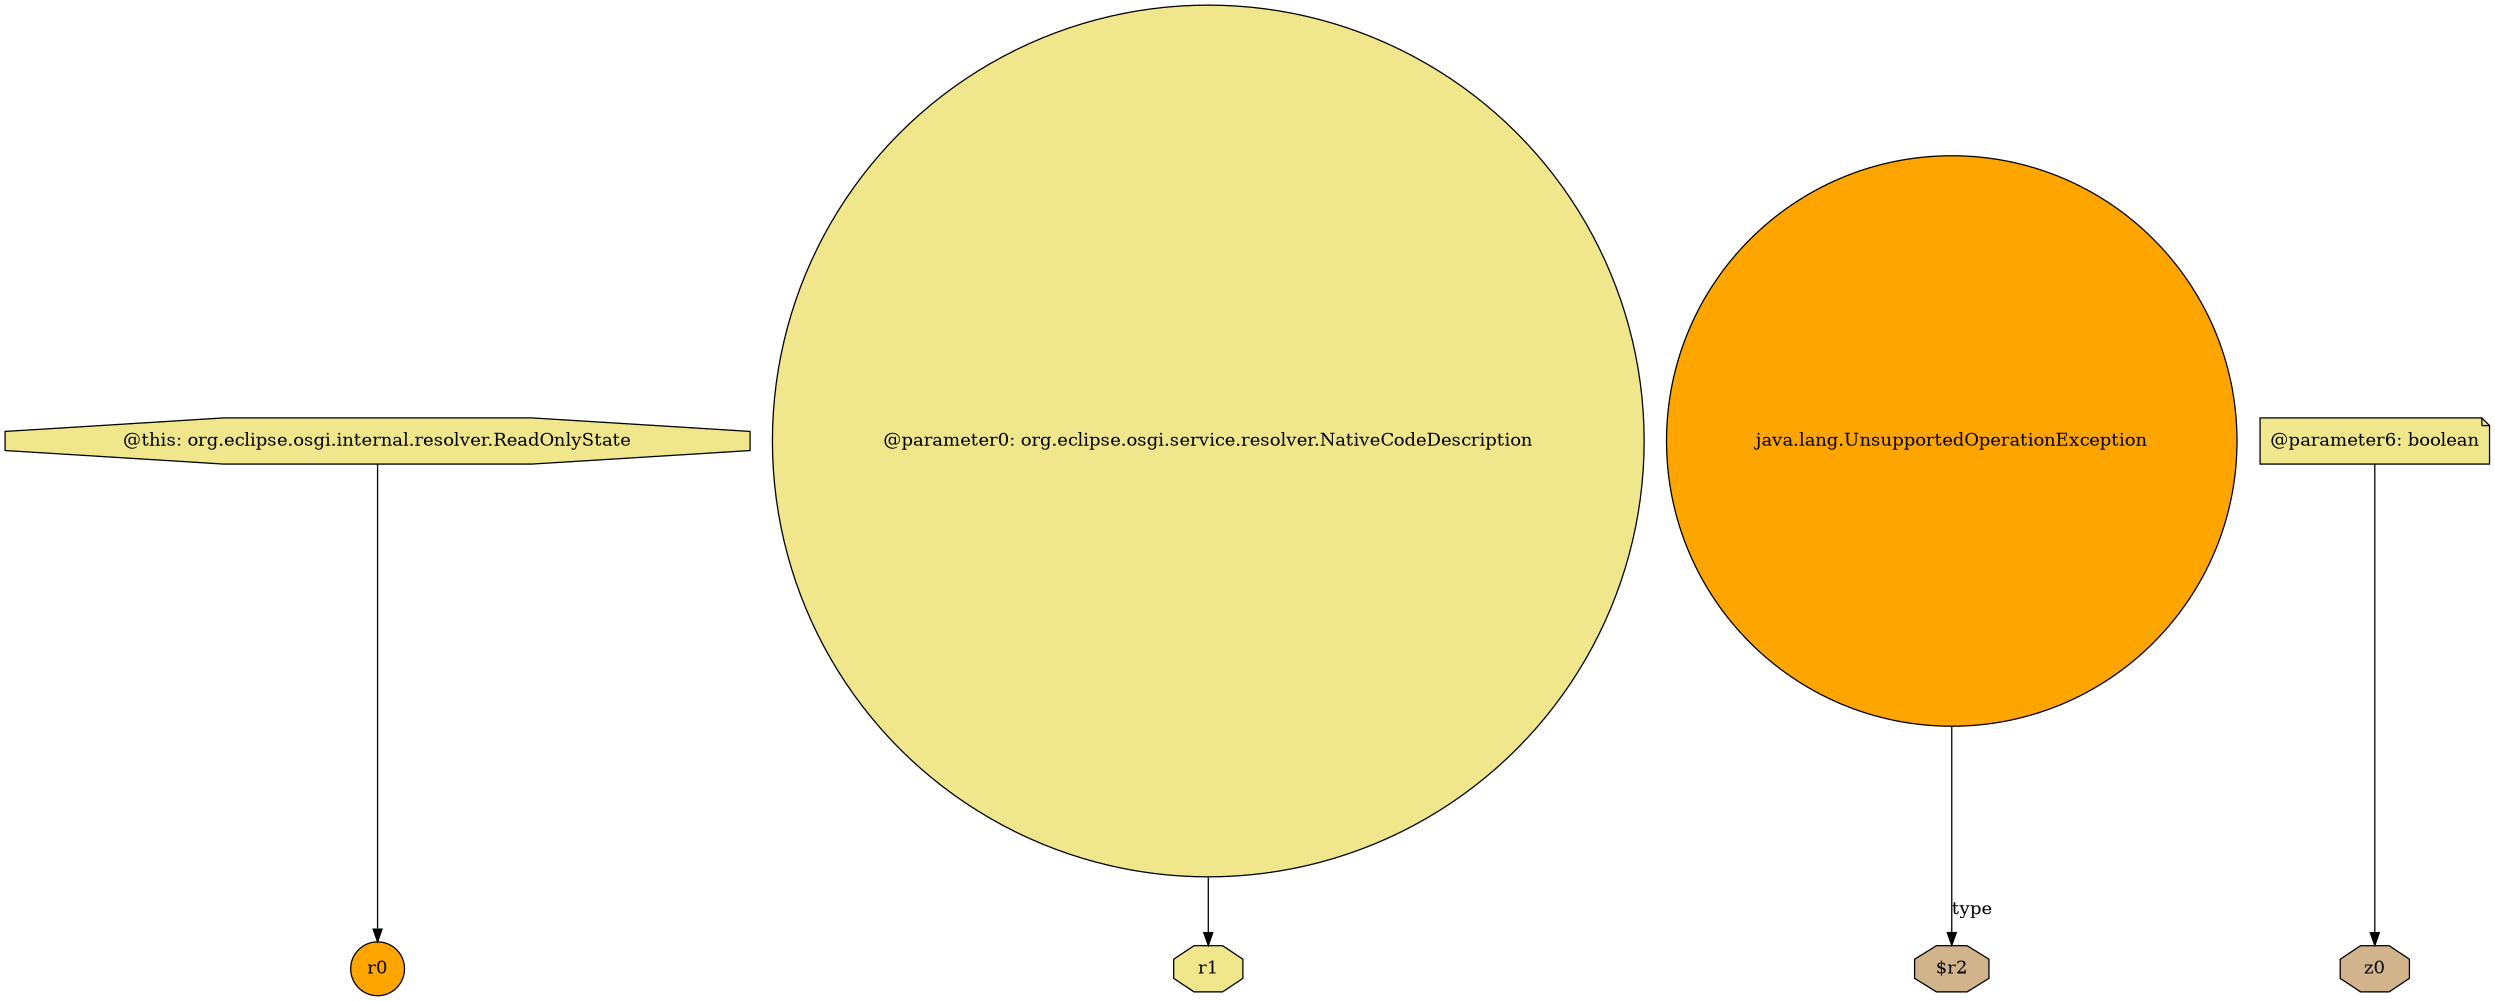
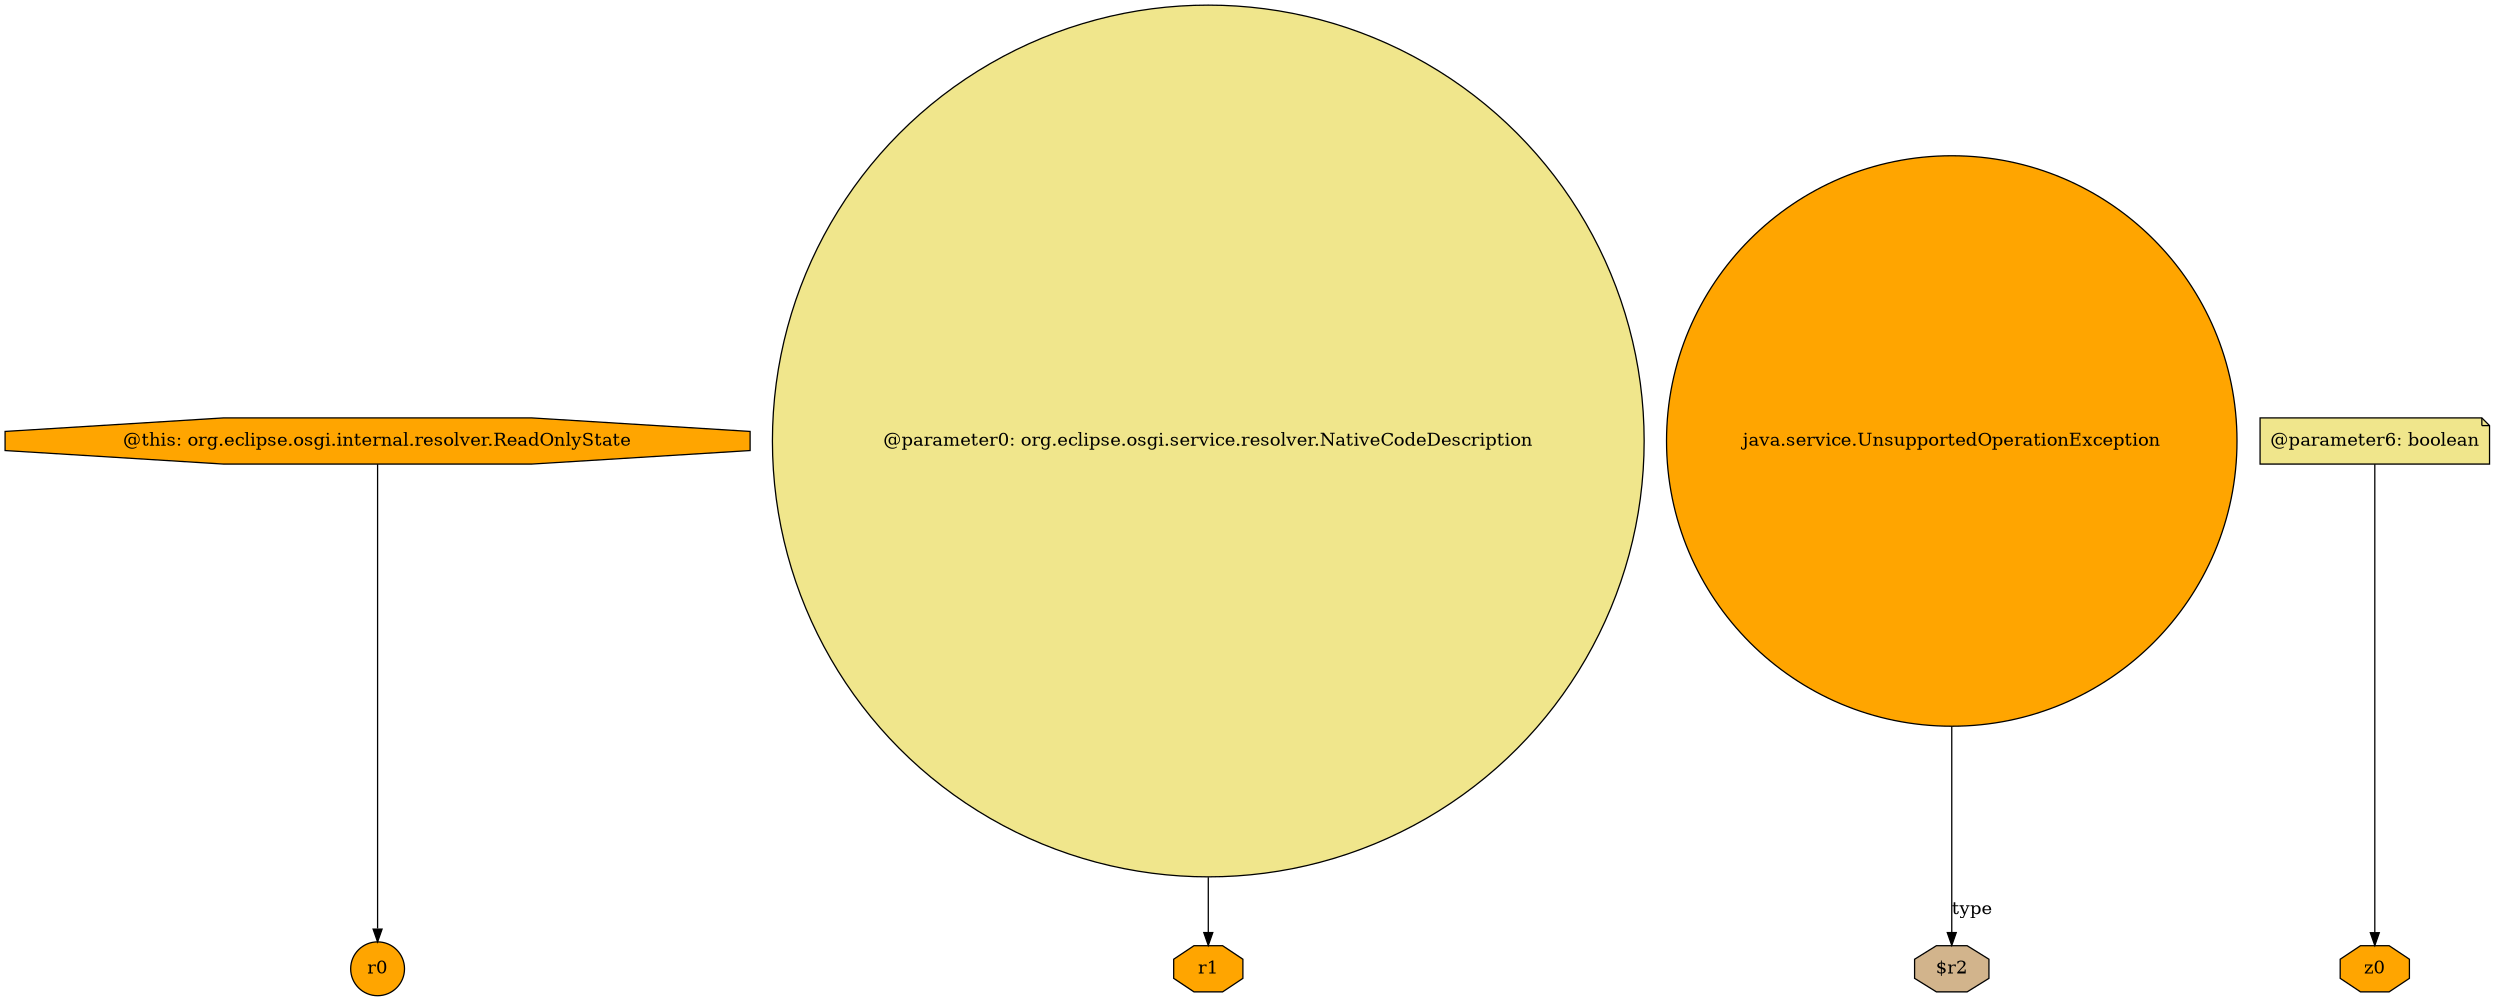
node "@this: org.eclipse.osgi.internal.resolver.ReadOnlyState": fillcolor khaki -> orange
node "java.lang.UnsupportedOperationException": label "java.lang.UnsupportedOperationException" -> "java.service.UnsupportedOperationException"
node "r1": fillcolor khaki -> orange
node "z0": fillcolor tan -> orange
